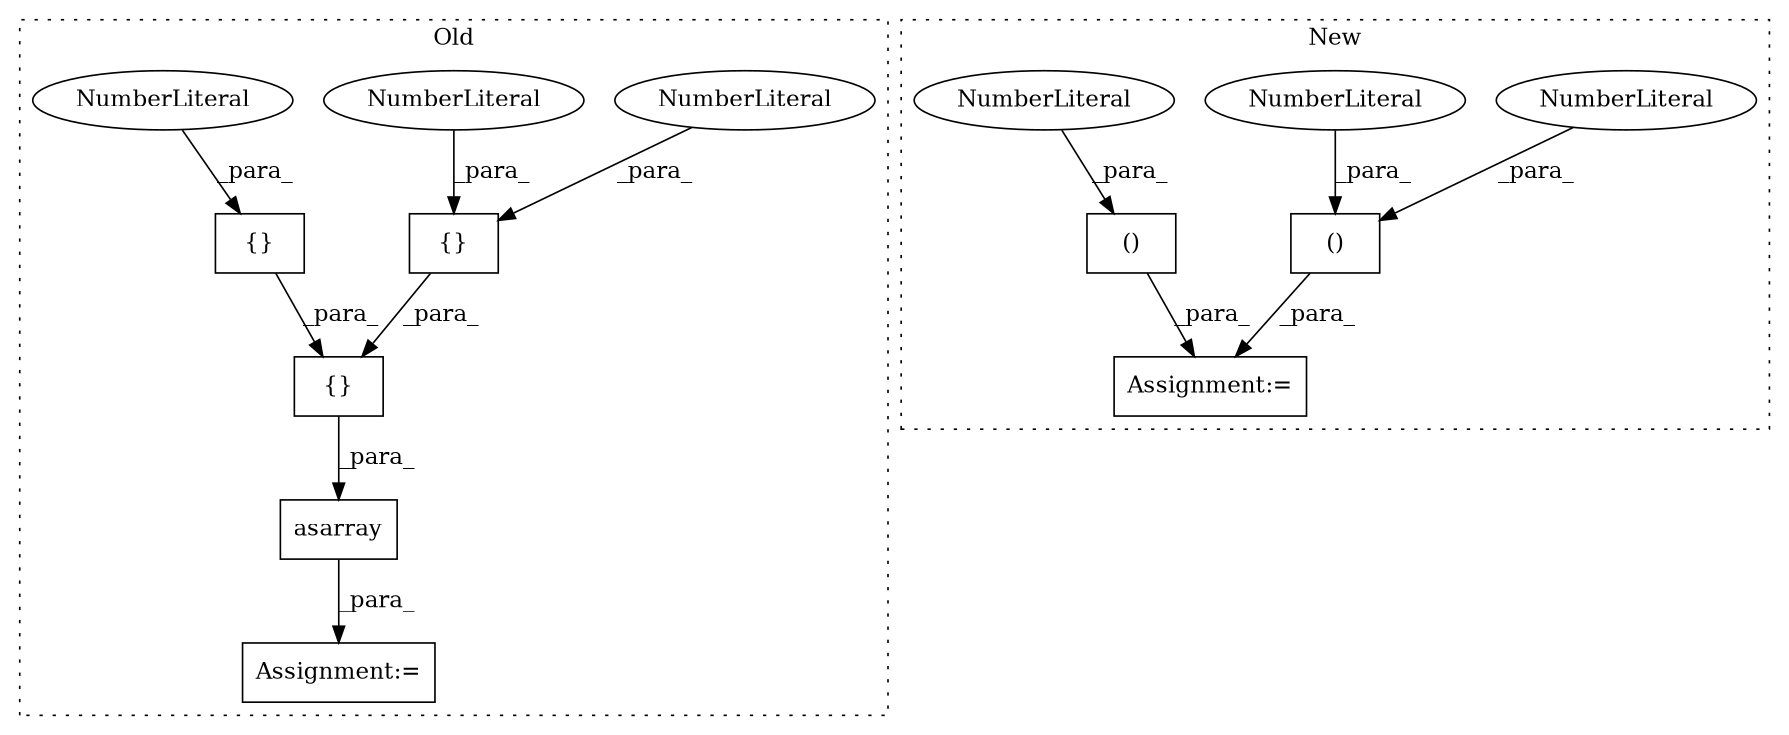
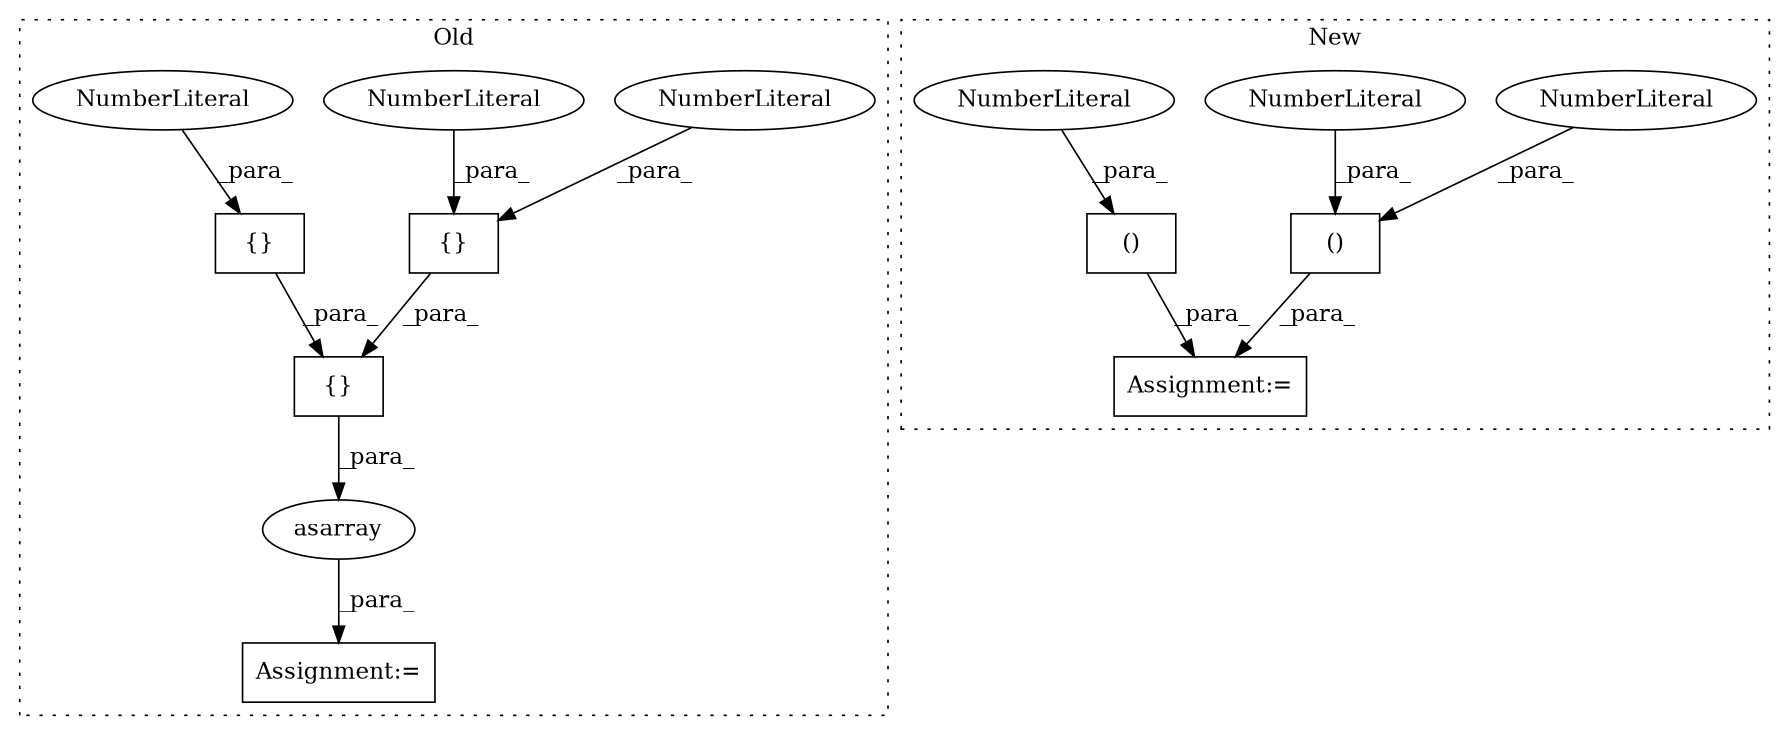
node "asarray": shape box -> ellipse
